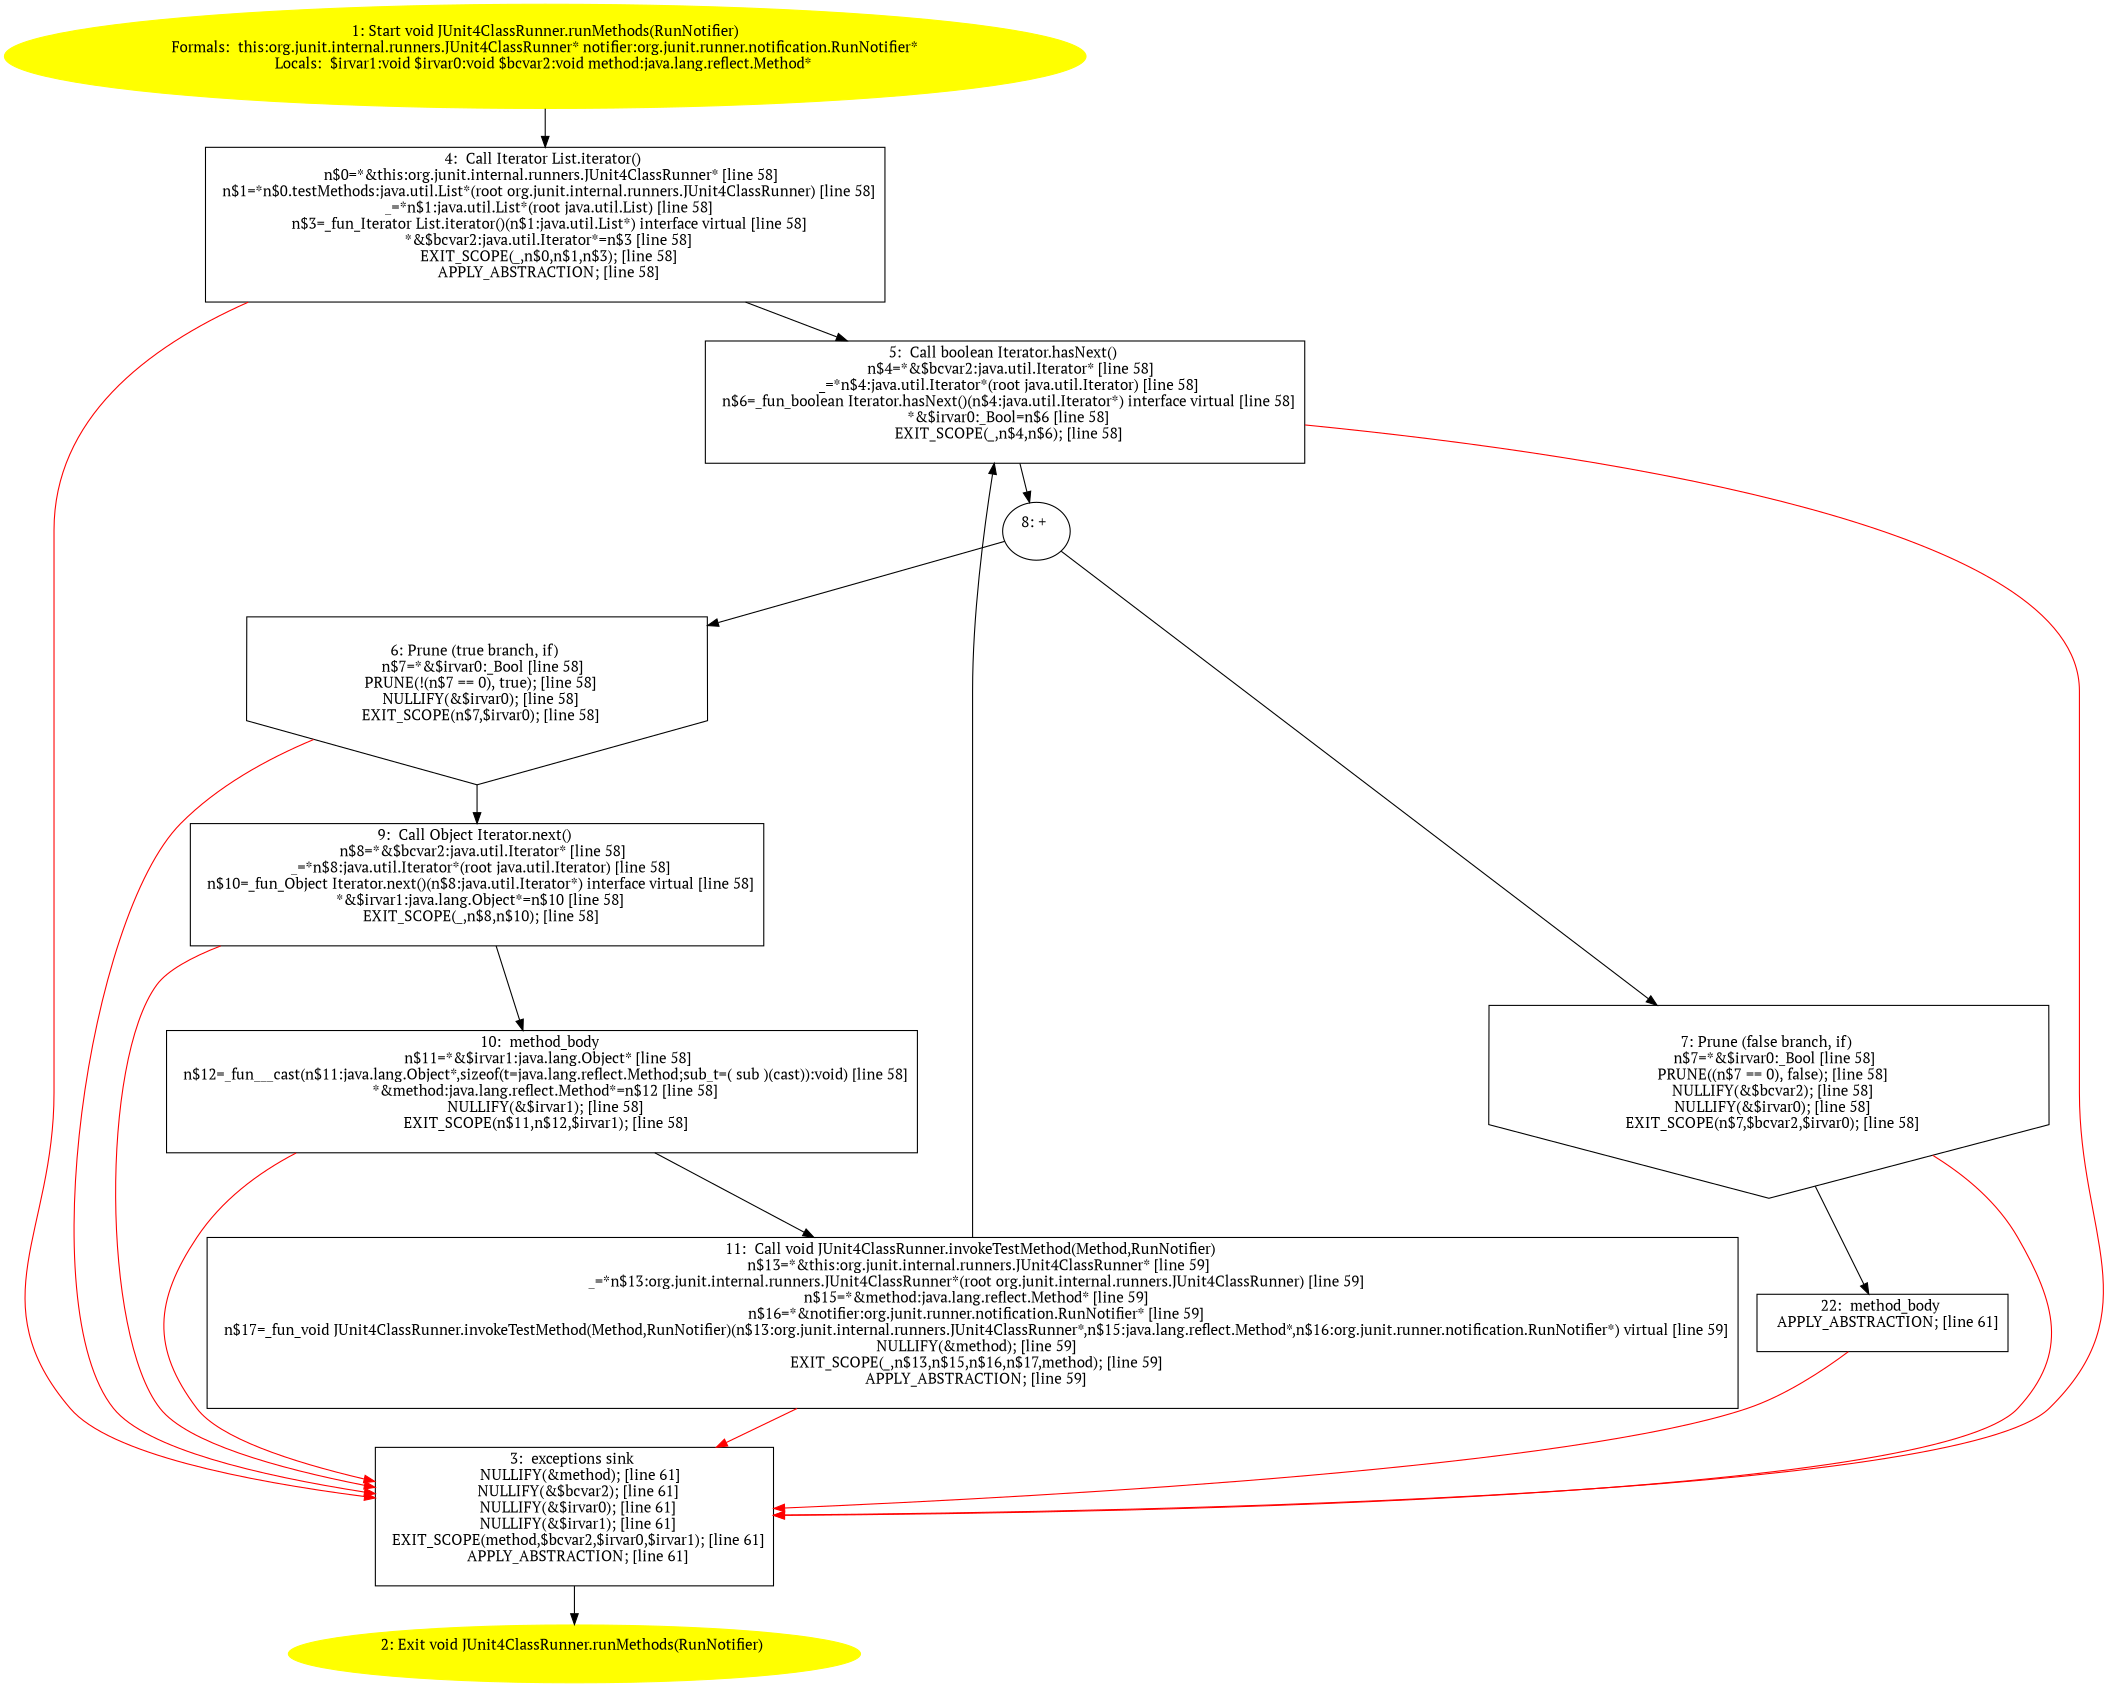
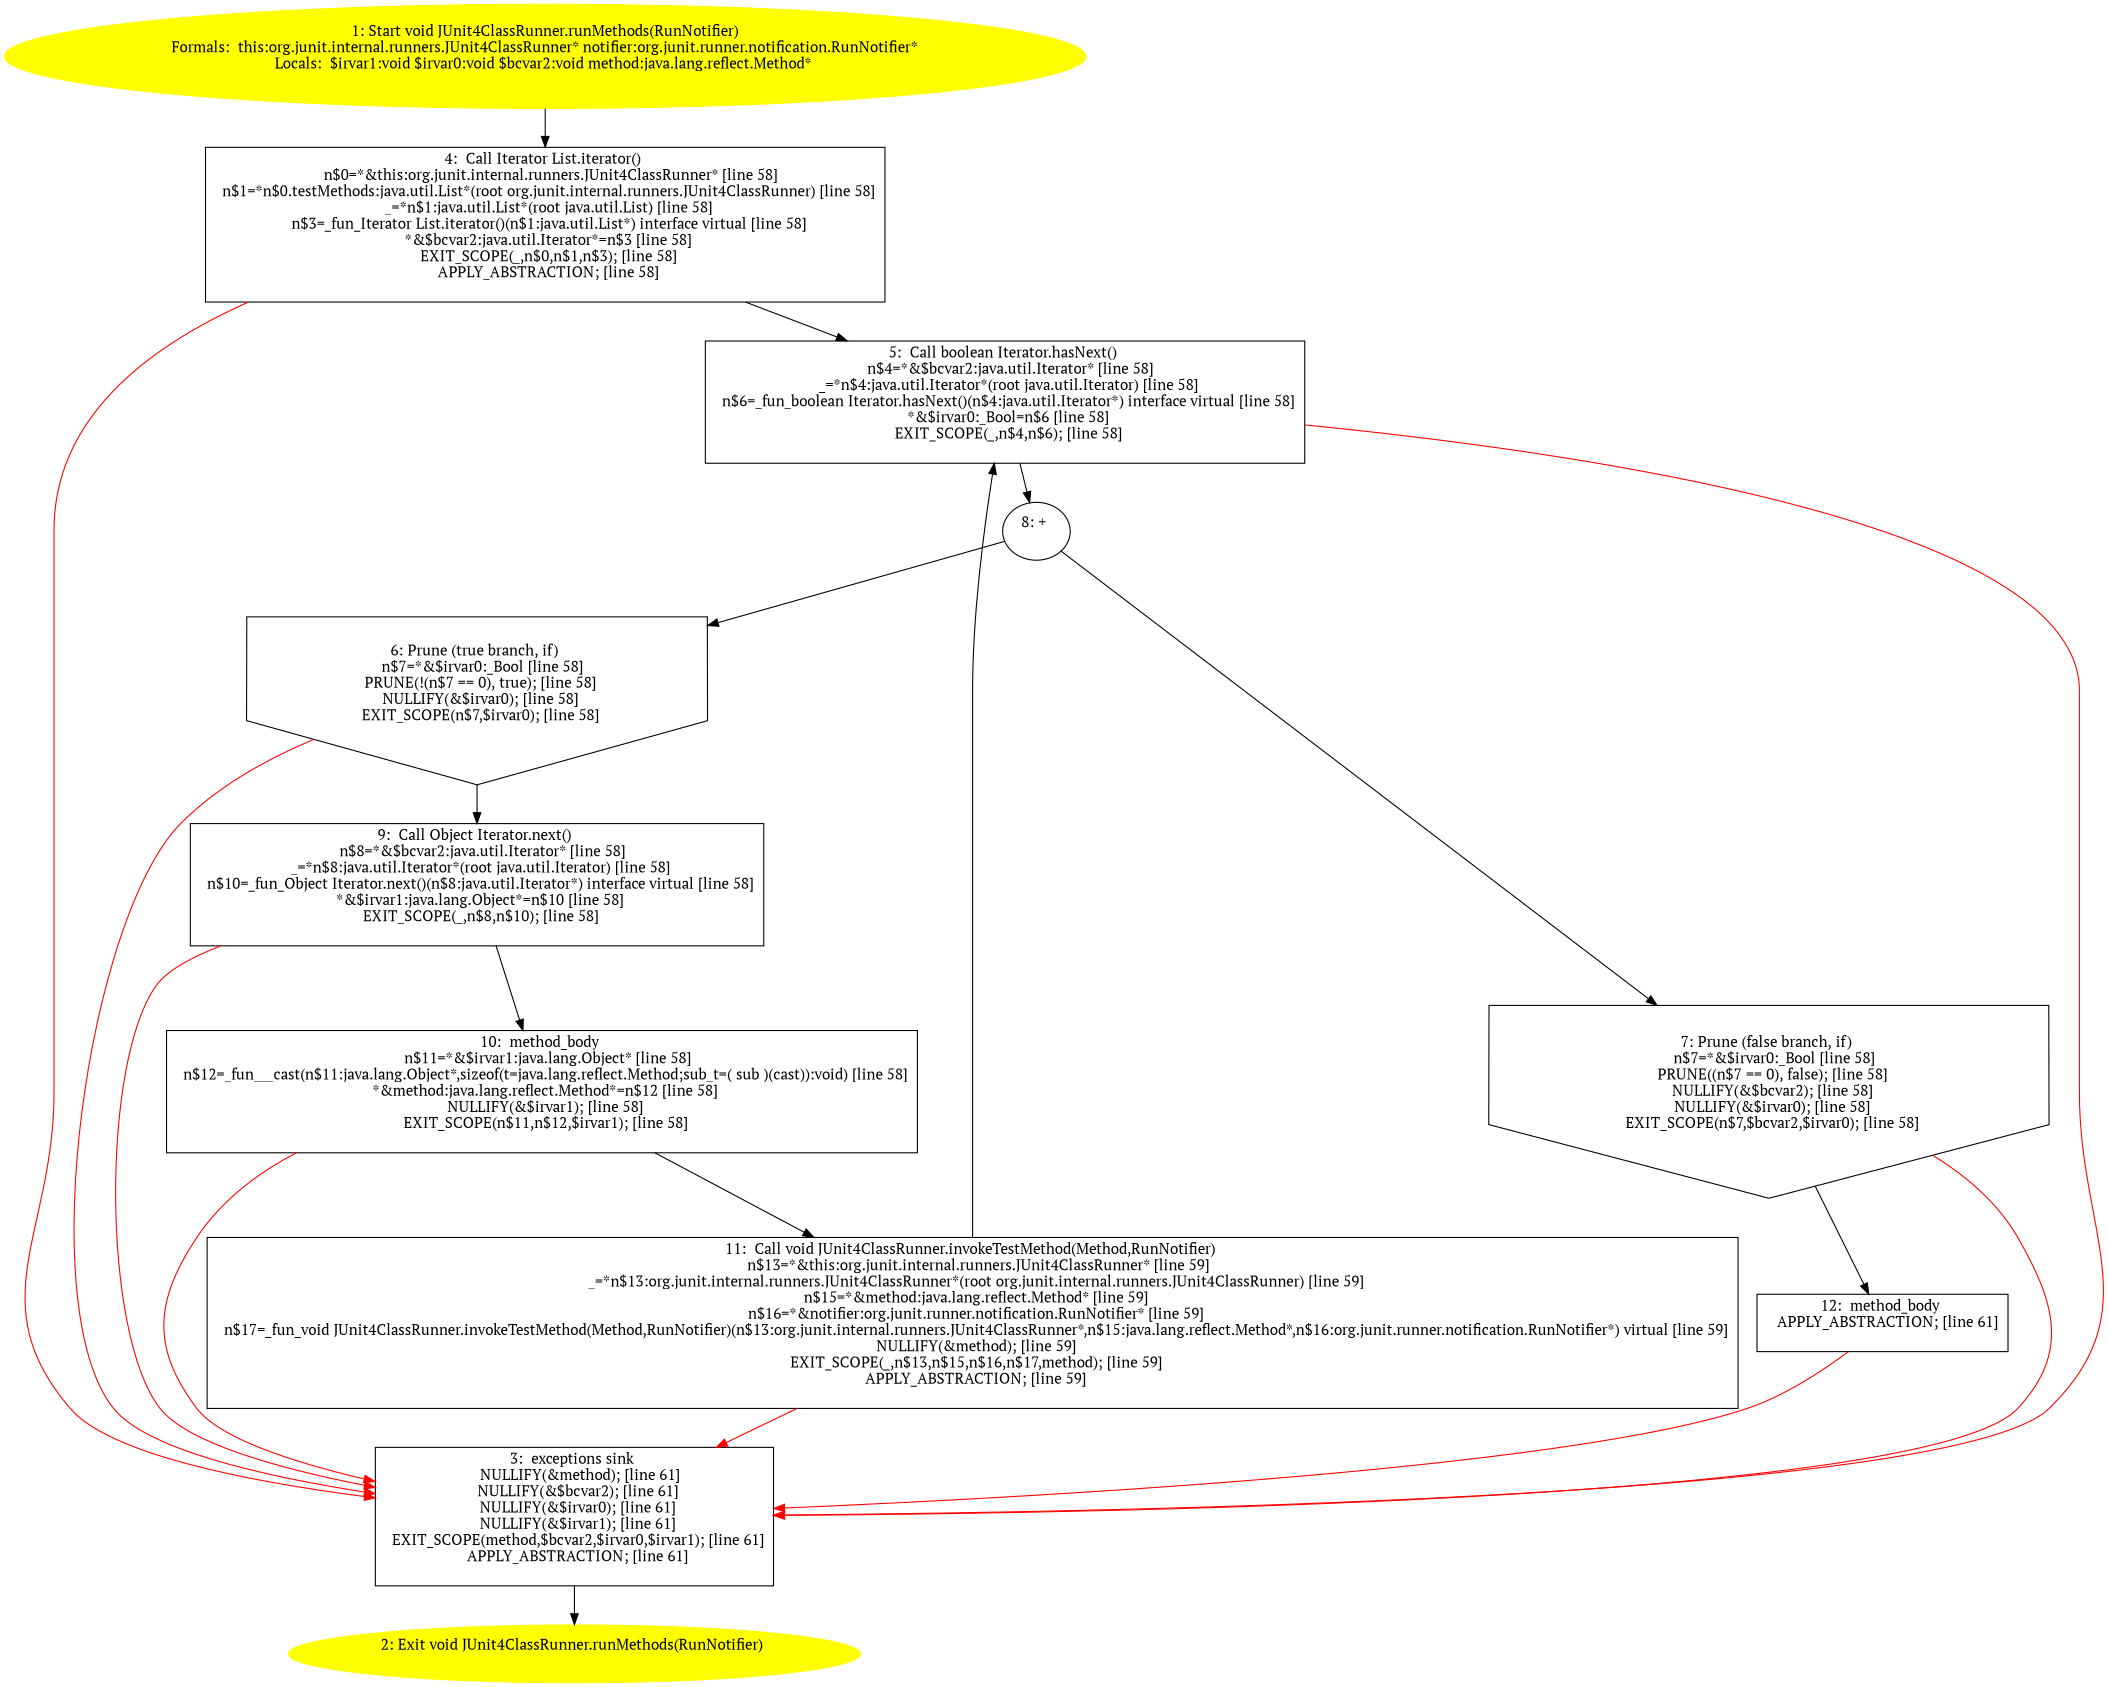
node "22:  method_body APPLY_ABSTRACTION; [line 61]": label "22:  method_body APPLY_ABSTRACTION; [line 61]" -> "12:  method_body APPLY_ABSTRACTION; [line 61]"
